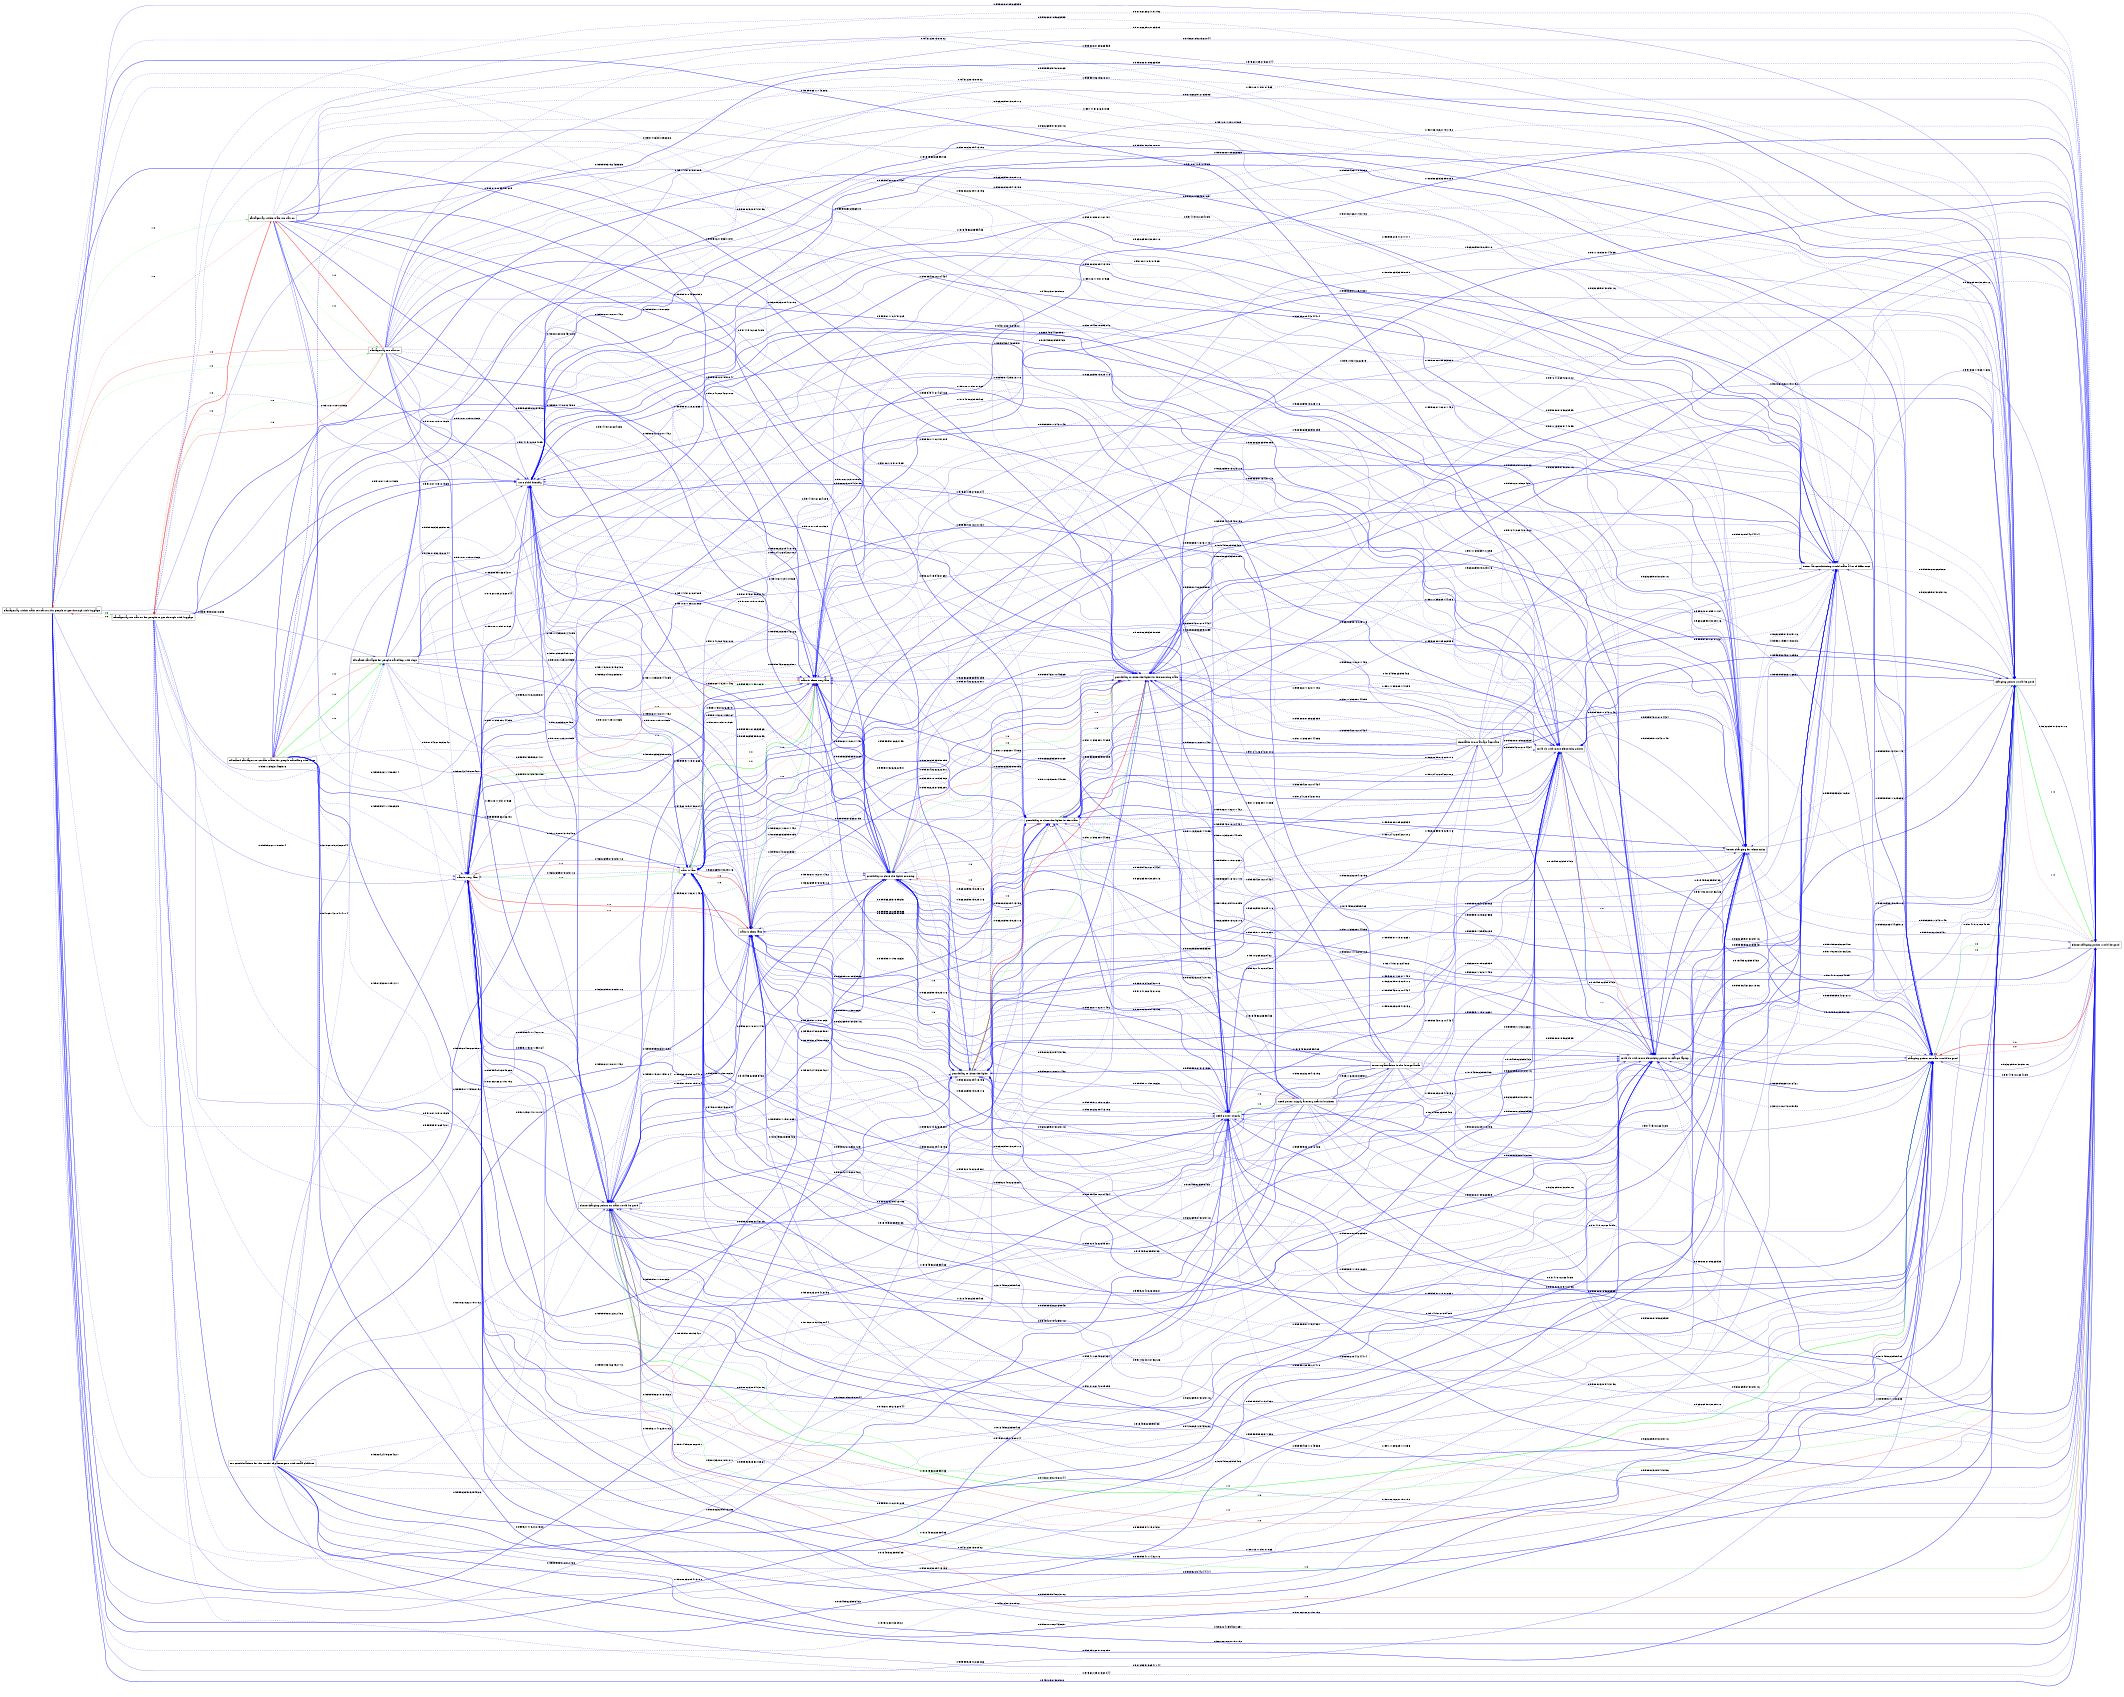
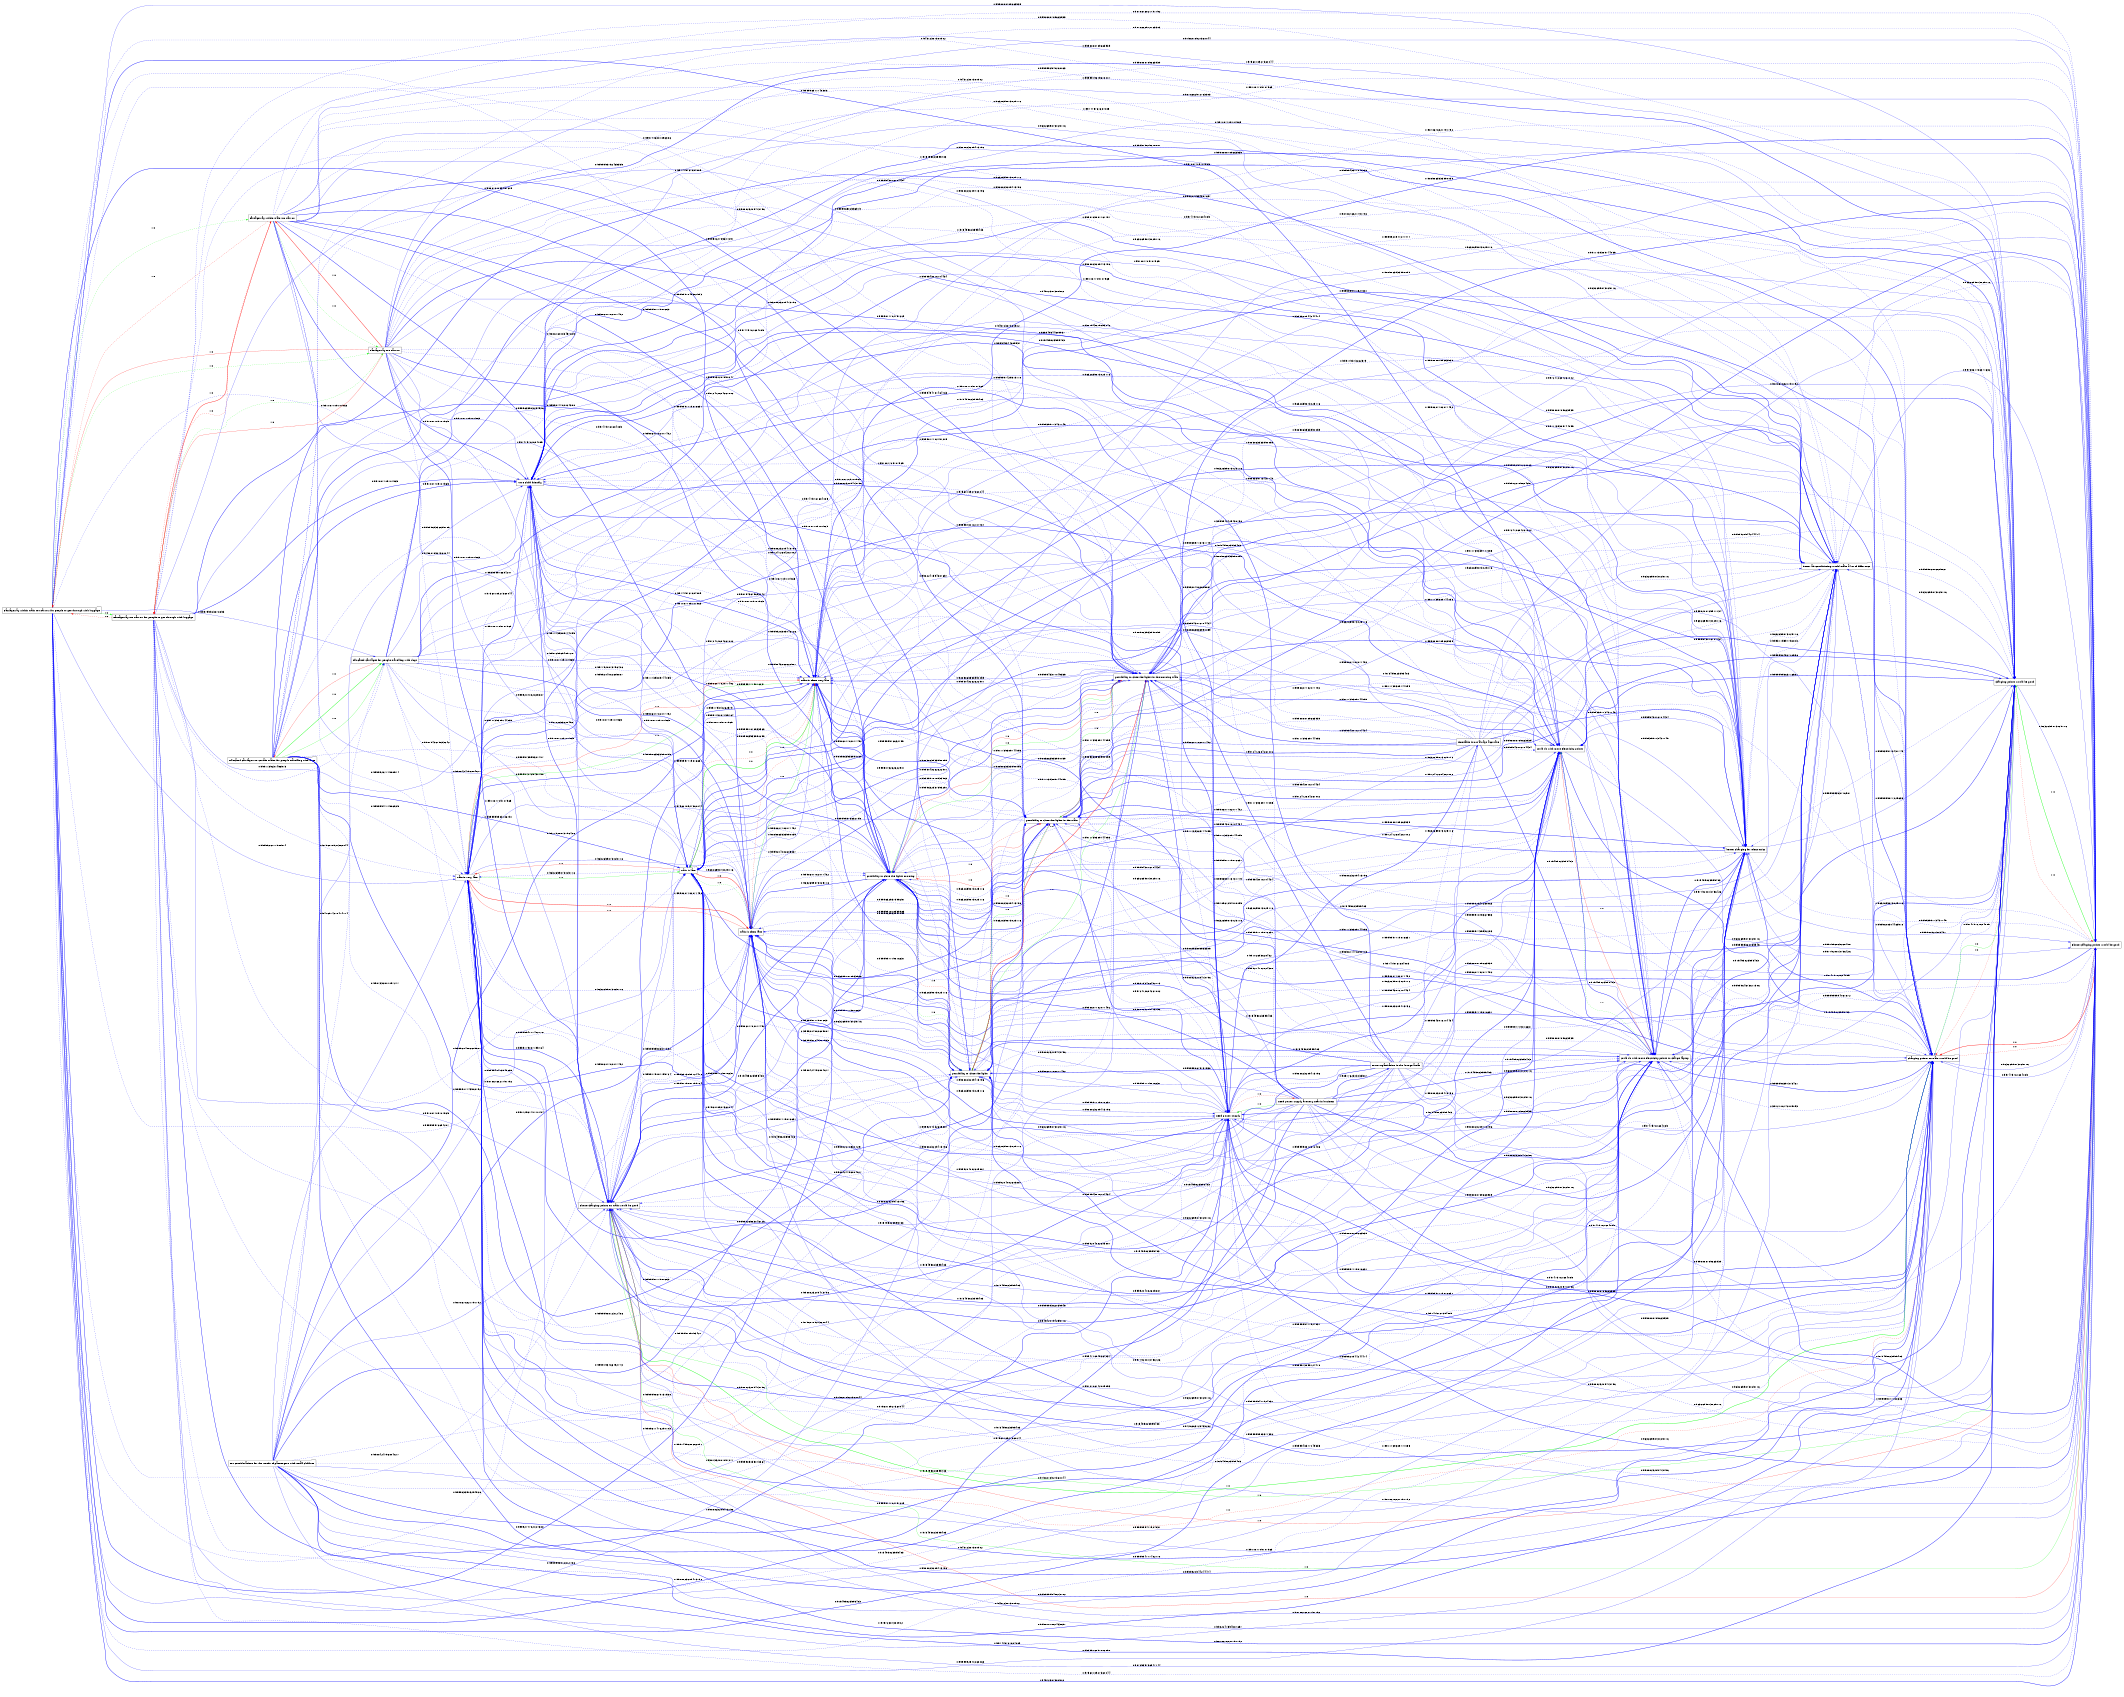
edge "Passageway too narrow for people to get through with luggage" -> "charging points on train would be good": added, label "0.997475761684085"
